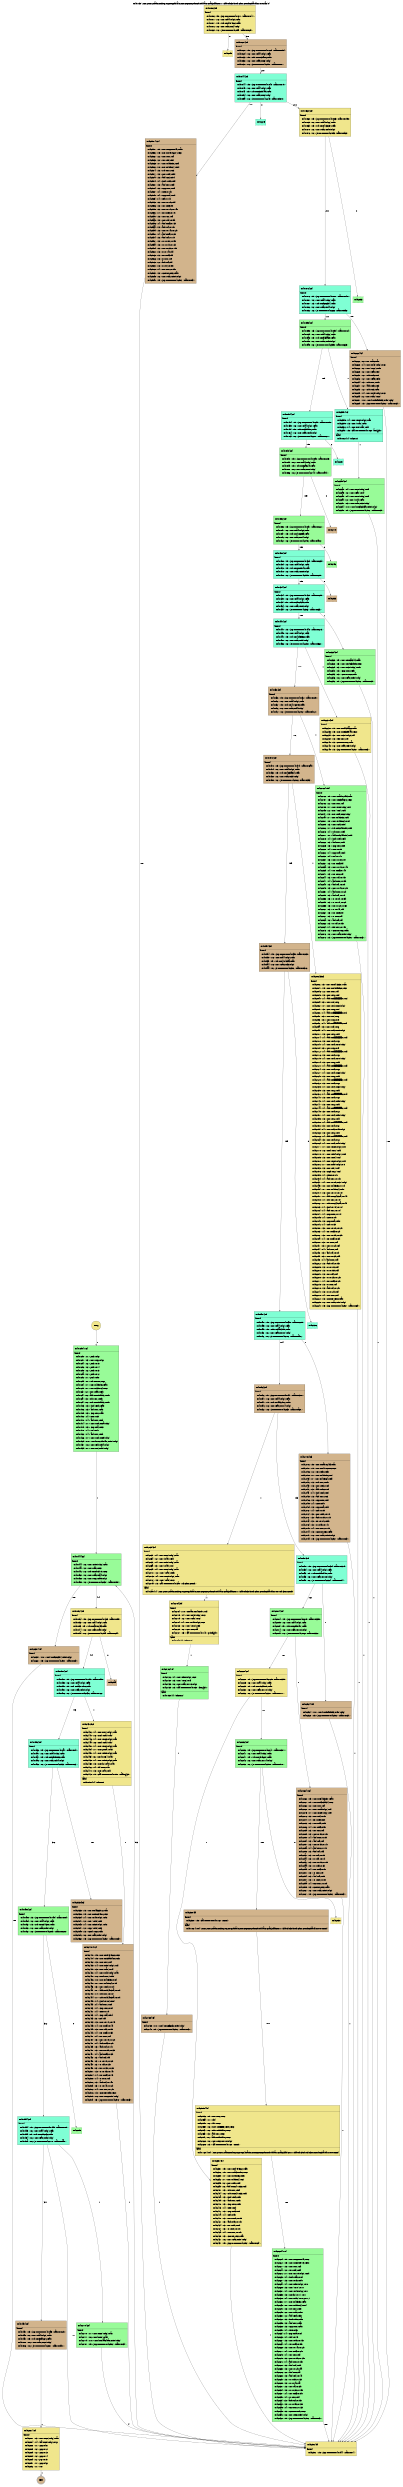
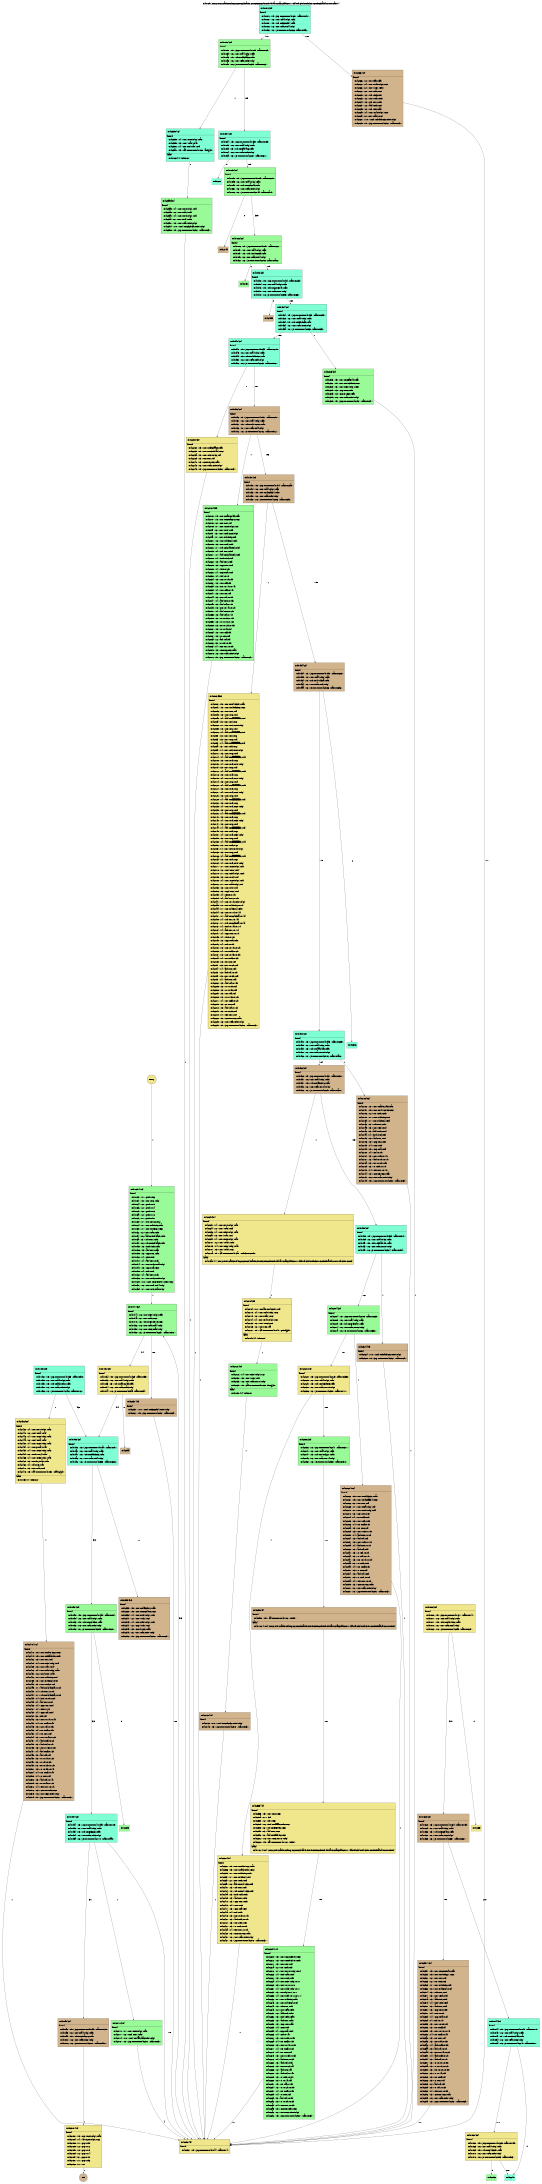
edge "0x401e44 [28]" -> "0x402557 [137]": now "0x401e28 [28]" -> "0x402557 [137]"
edge "0x401e60 [28]" -> "0x401e7c [28]": now "0x401e60 [28]" -> "0x40224e"
edge "0x401ed0 [28]" -> "0x401eec [28]": label " 109" -> " 309"
edge "0x401d64 [28]" -> "0x401d80 [28]": now "0x401d64 [28]" -> "0x401d9c [28]"
node "0x402058": removed
